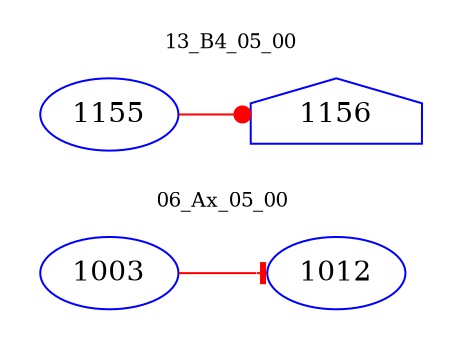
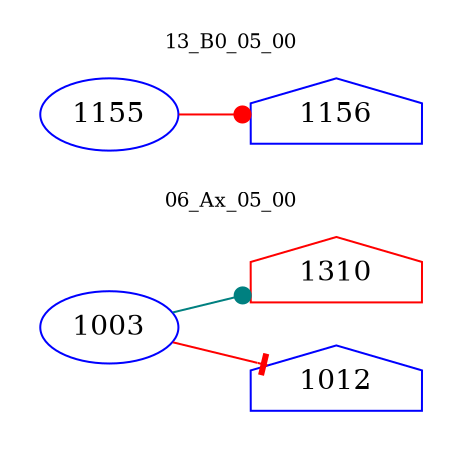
cluster "13_B4_05_00": label "13_B4_05_00" -> "13_B0_05_00"
node "1310": added
node "1012": shape ellipse -> house
